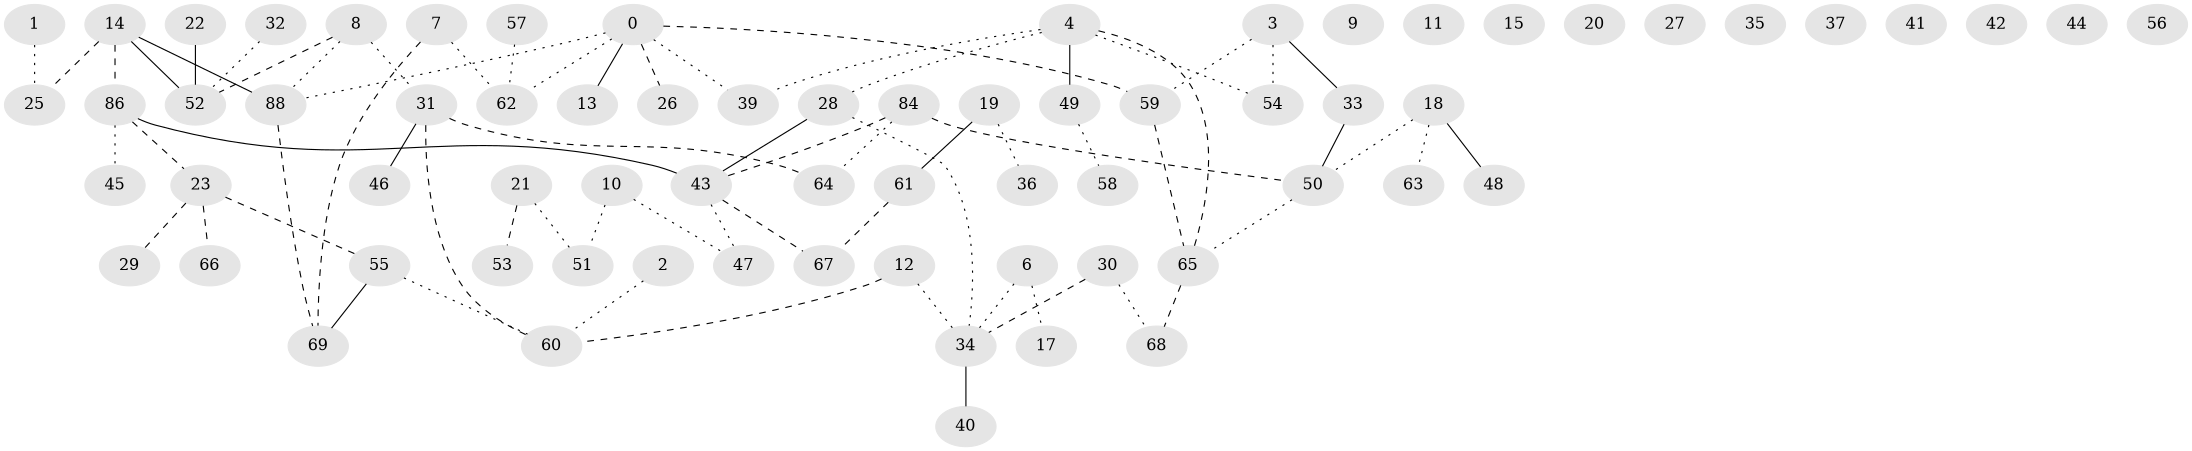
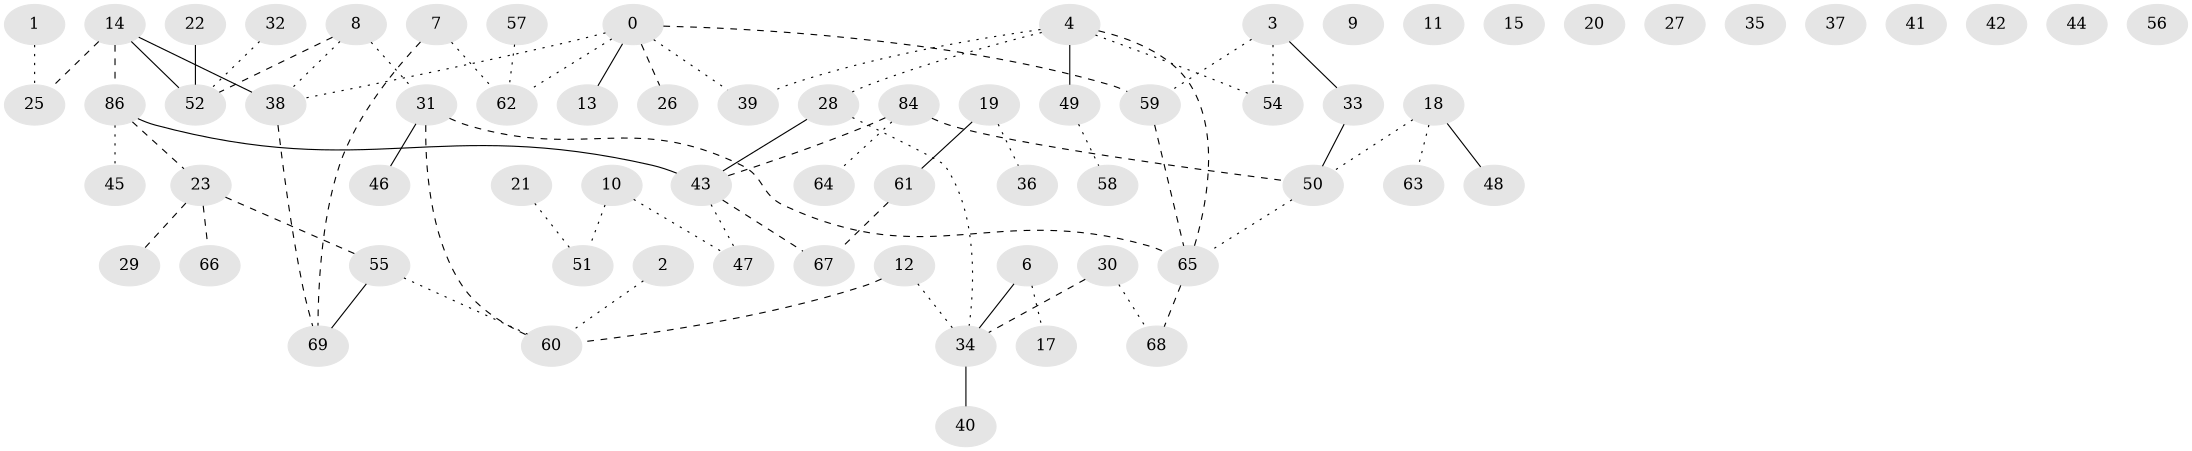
node "88": label "88" -> "38"
edge "31" -- "64": now "31" -- "65"
node "53": removed
edge "6" -- "34": style dotted -> solid
